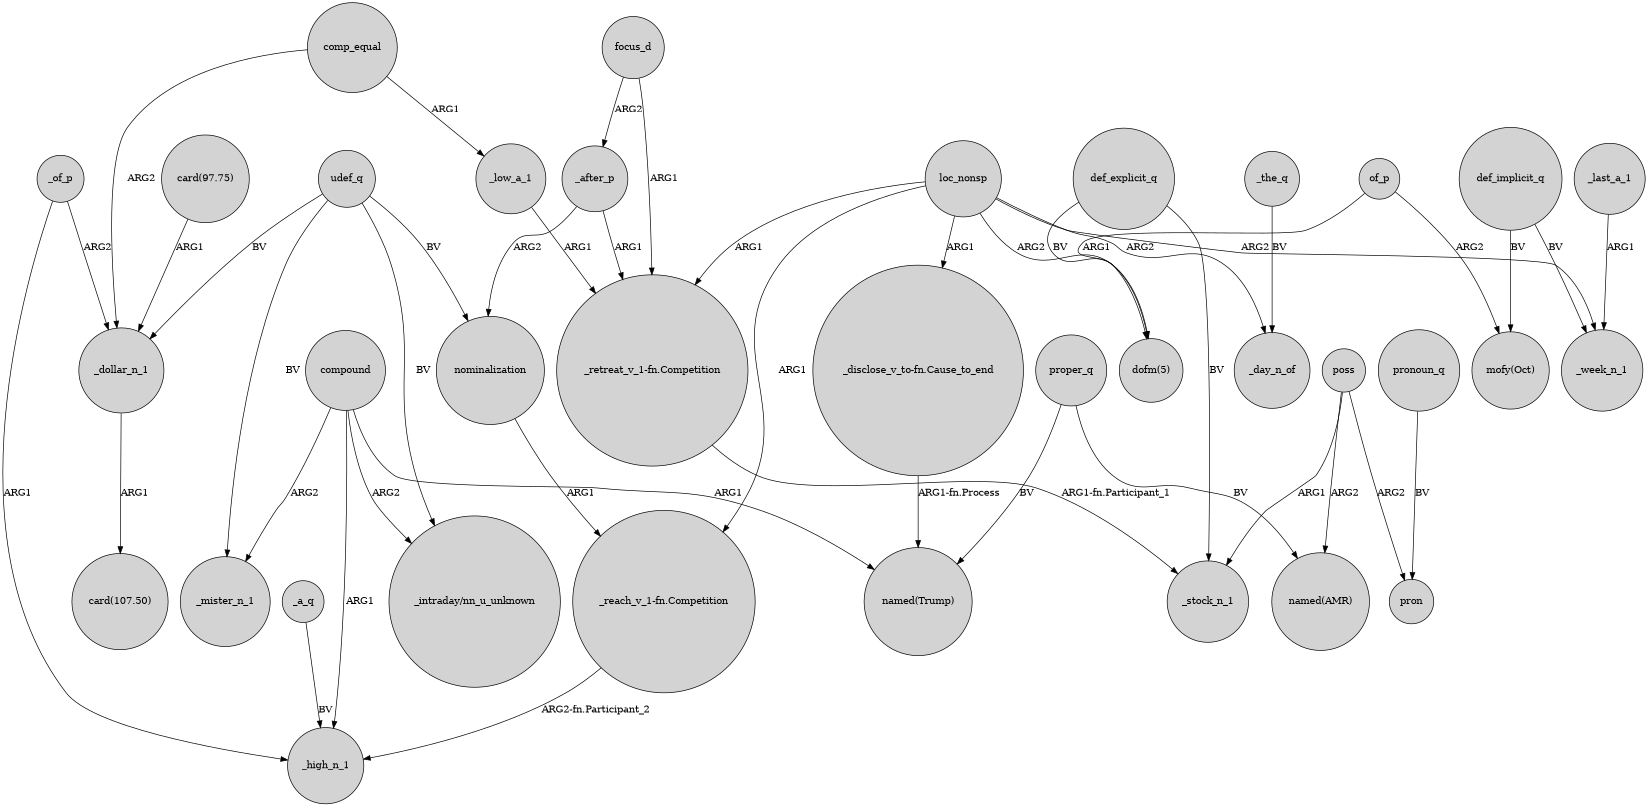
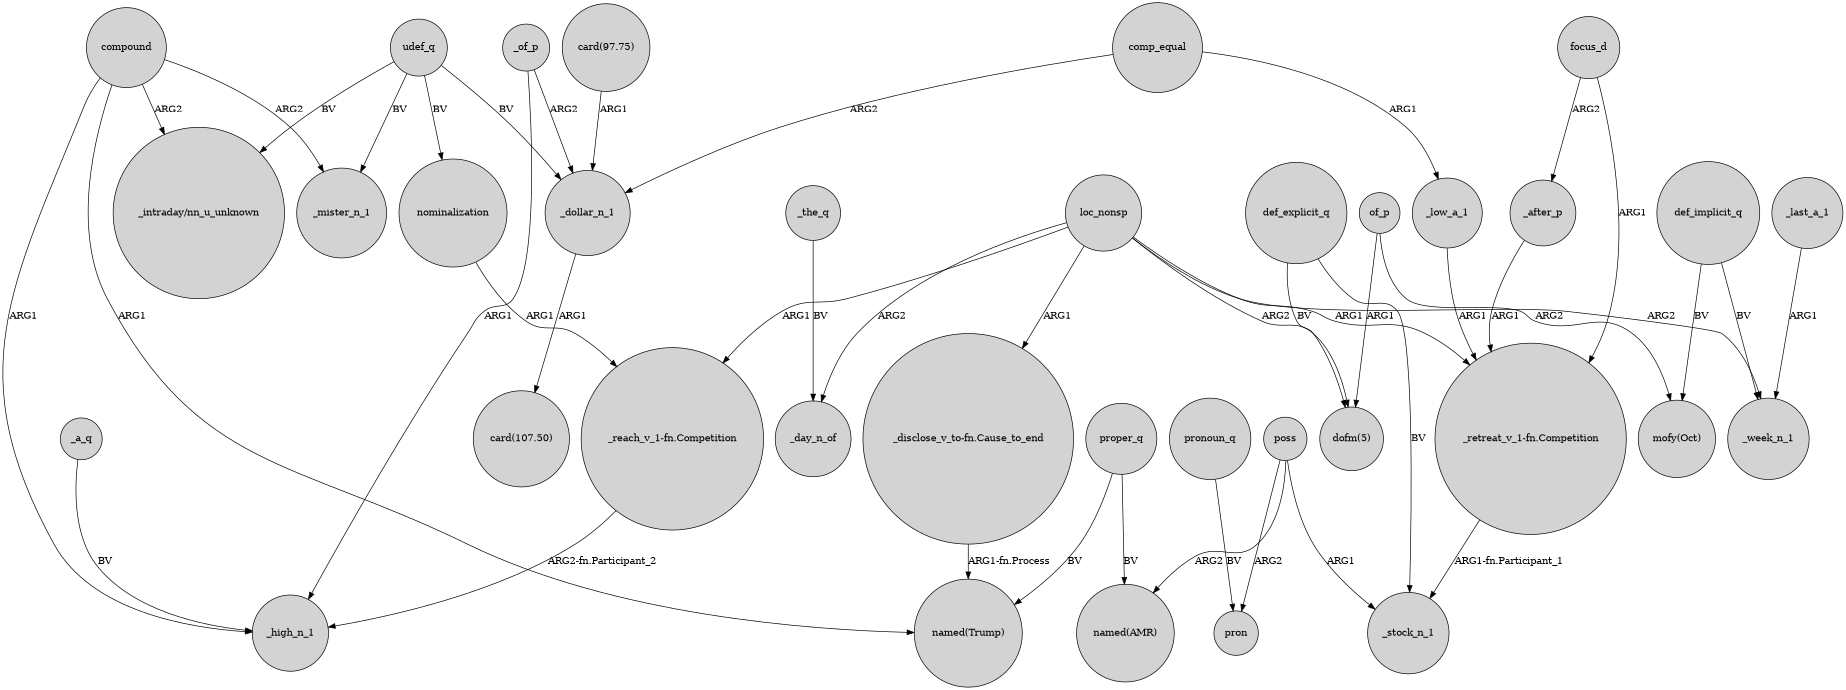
edge "_after_p" -> "nominalization": removed, label "ARG2"
